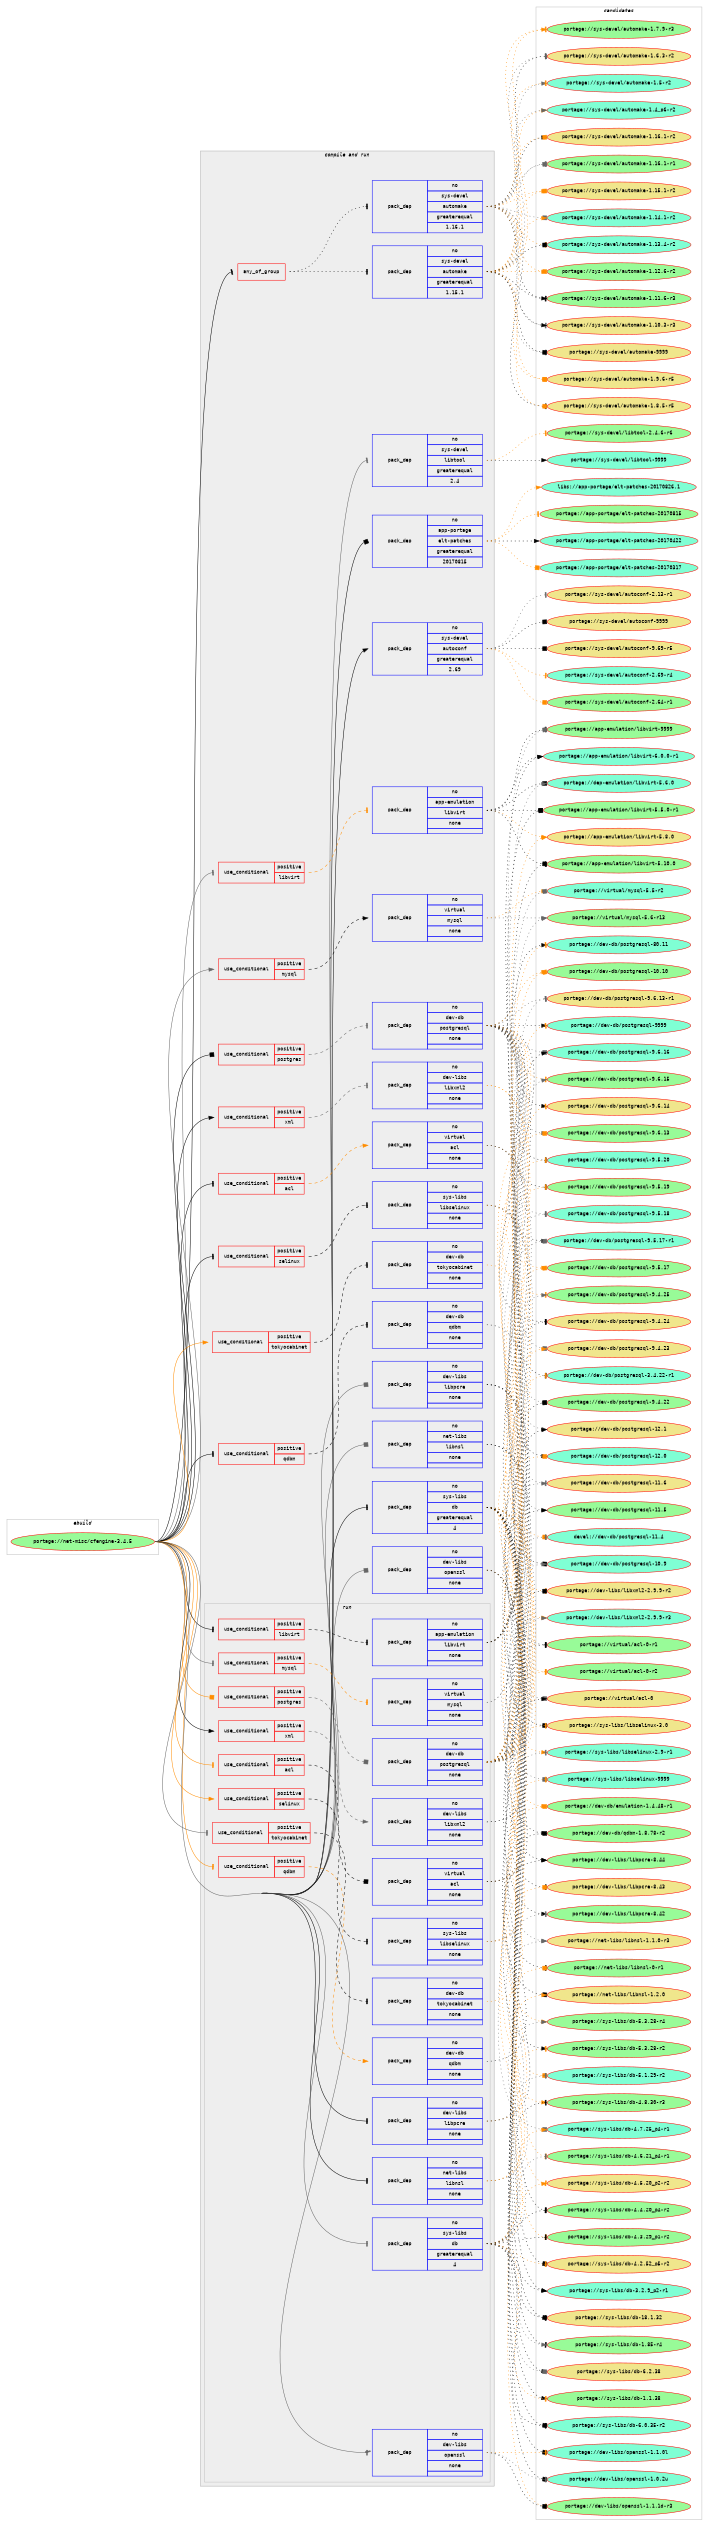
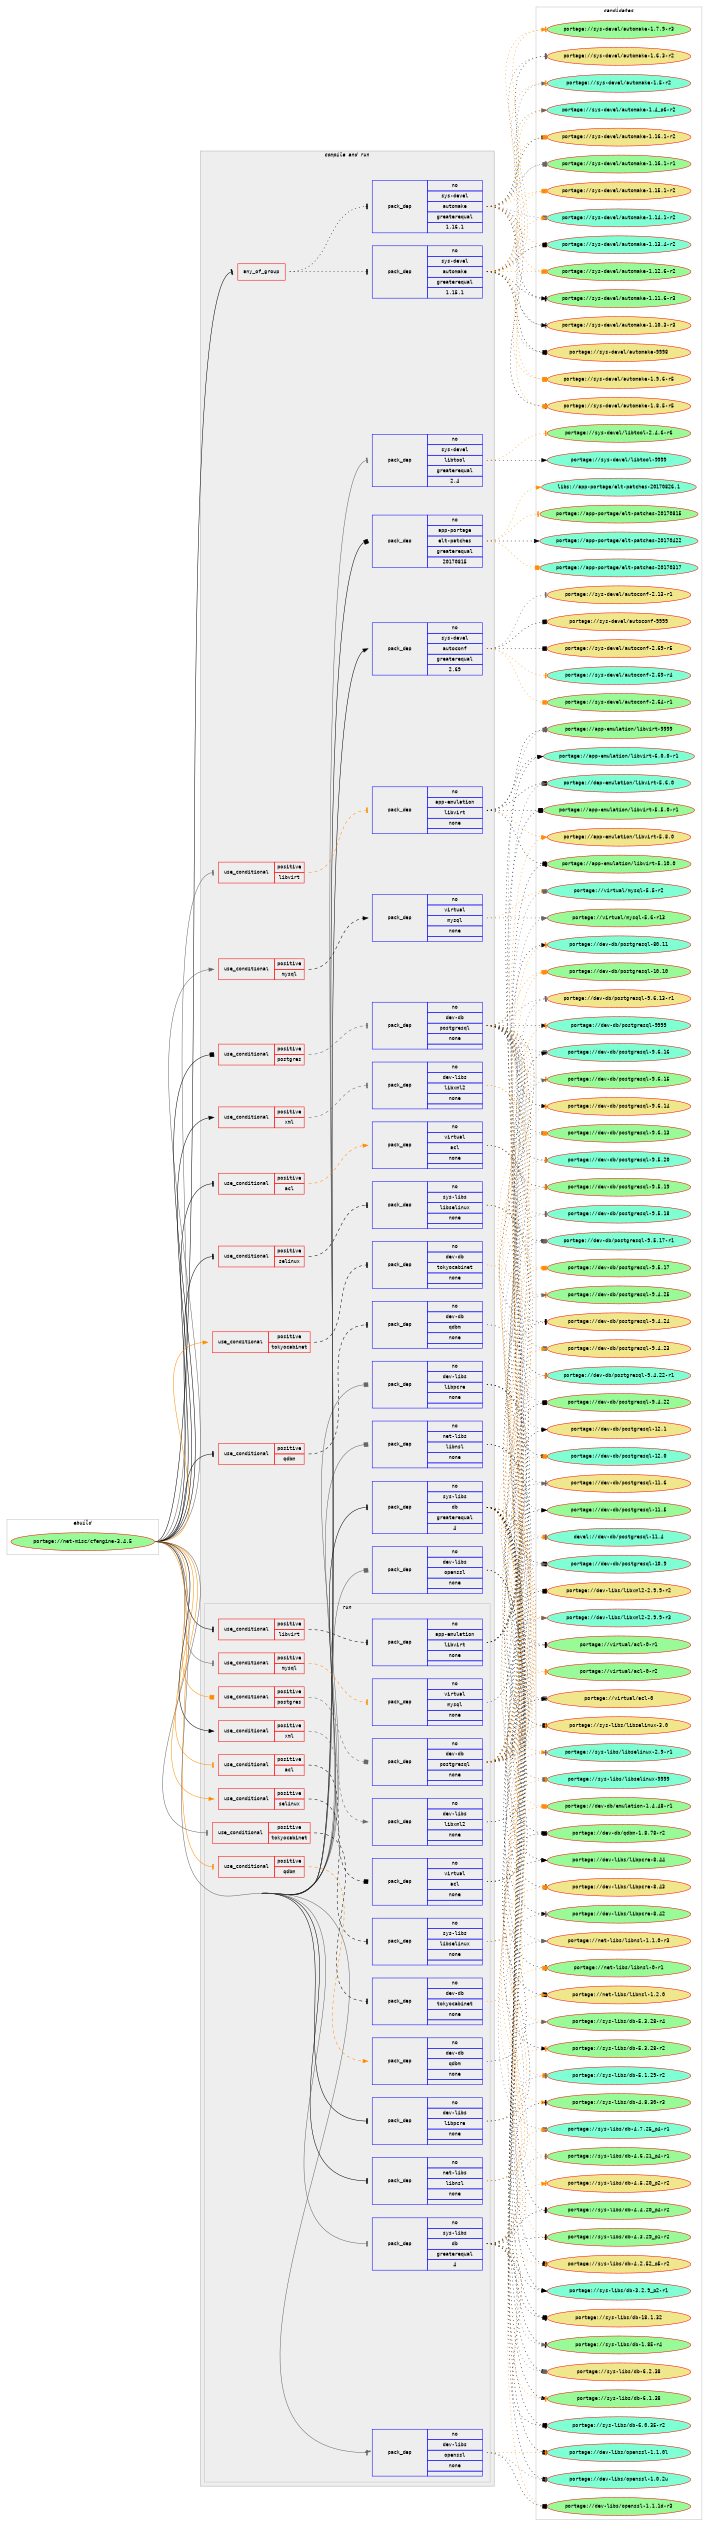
node "portage://sys-devel/automake-9999": label "portage://sys-devel/automake-9999" -> "portage://sys-devel/automake-9998"
node "portage://sys-devel/autoconf-9.69-r5": label "portage://sys-devel/autoconf-9.69-r5" -> "portage://sys-devel/autoconf-2.69-r5"
node "portage://dev-db/postgresql-3.4.22-r1": label "portage://dev-db/postgresql-3.4.22-r1" -> "portage://dev-db/postgresql-9.4.22-r1"
node "portage://sys-libs/db-1.1.38": label "portage://sys-libs/db-1.1.38" -> "portage://sys-libs/db-6.1.38"
